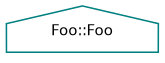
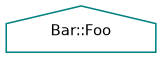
node "Foo::Foo": label "Foo::Foo" -> "Bar::Foo"
